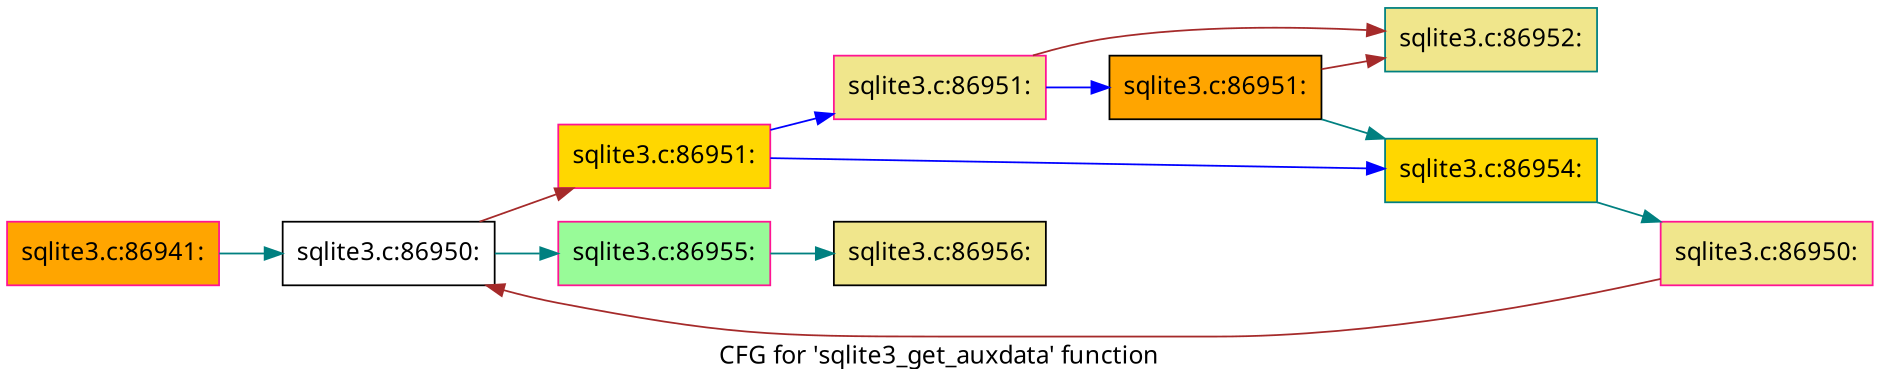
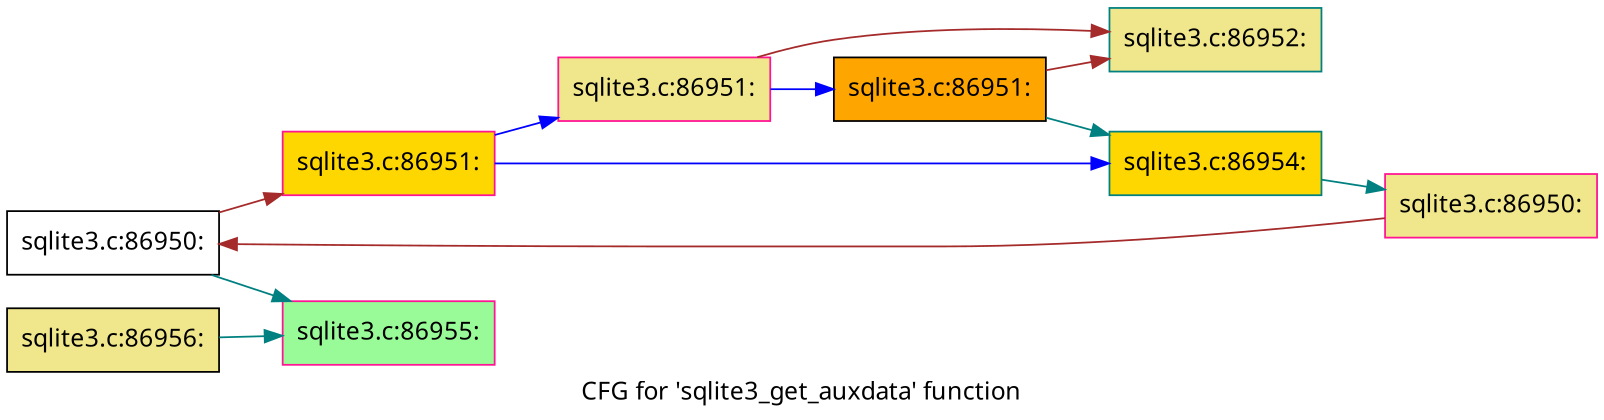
node "sqlite3.c:86941:": removed
edge "sqlite3.c:86955:" -> "sqlite3.c:86956:": reversed
